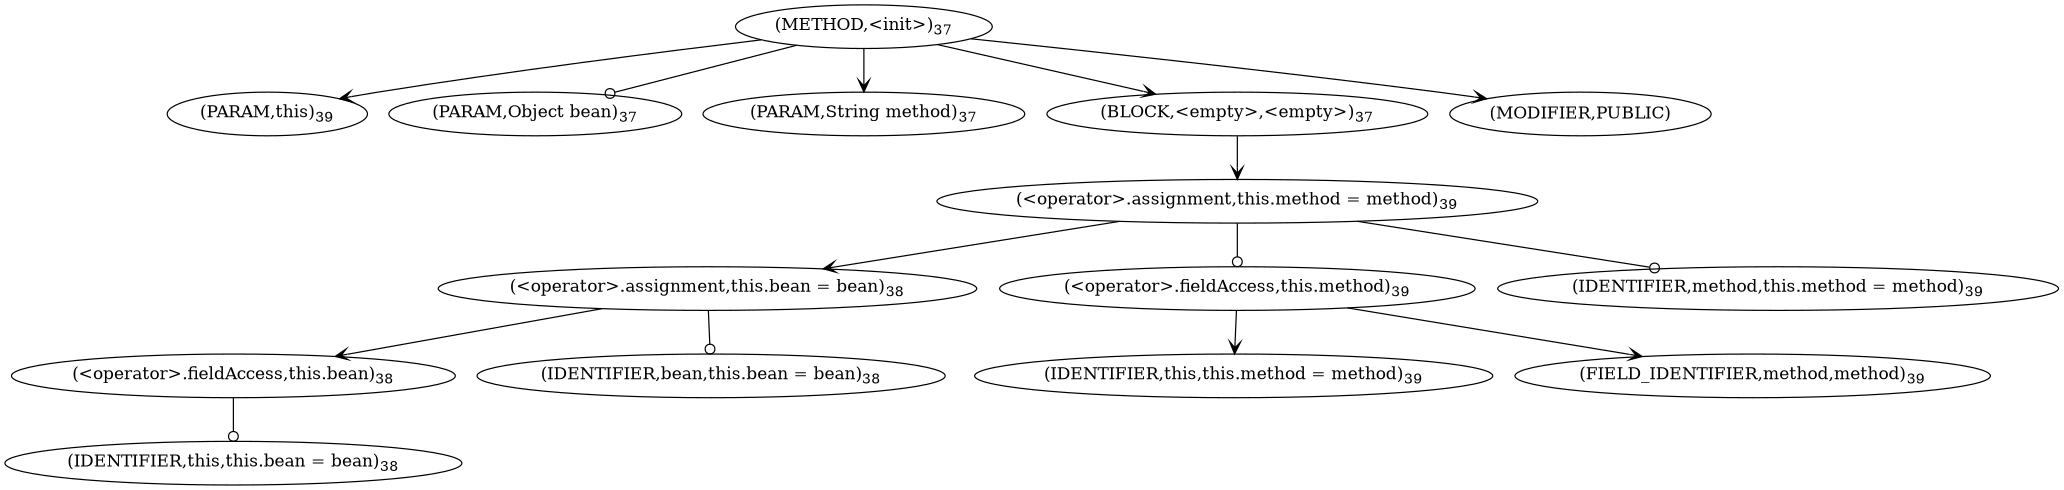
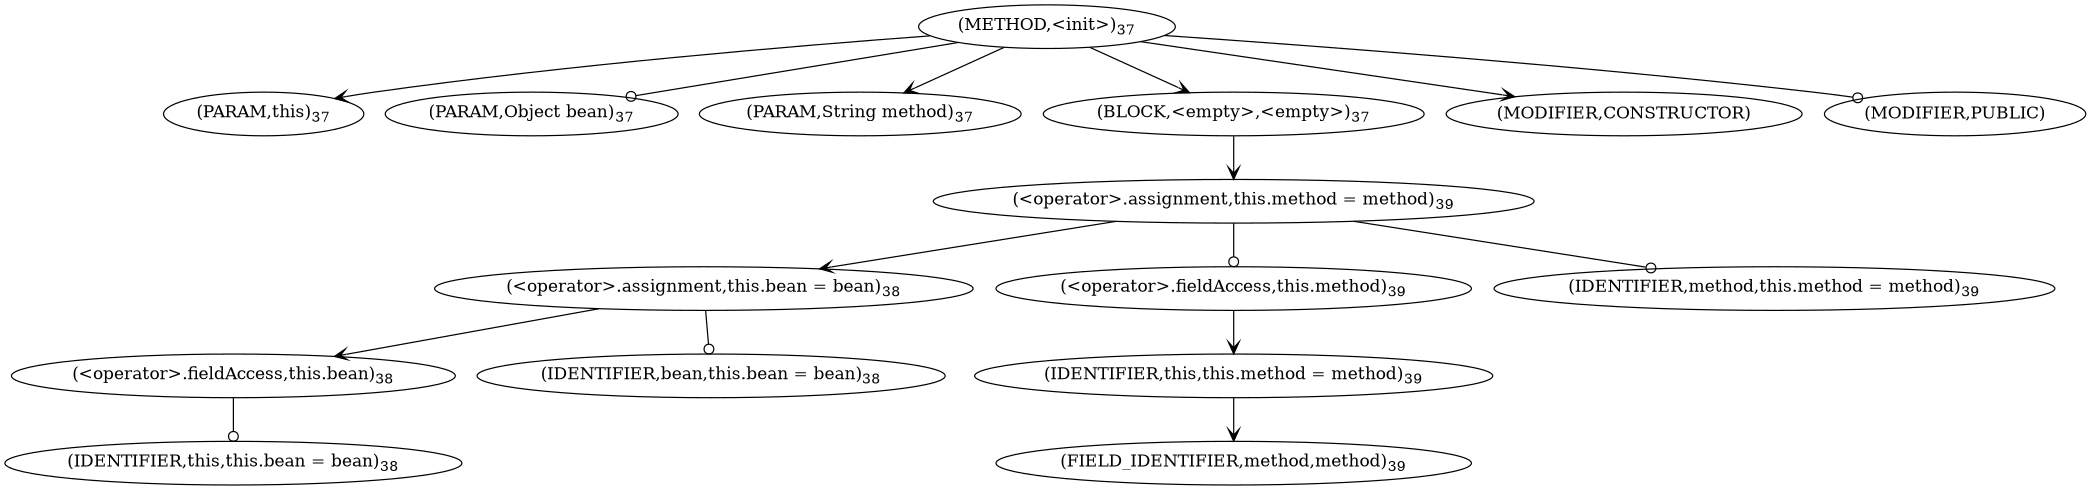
edge "(METHOD,<init>)" -> "(MODIFIER,PUBLIC)": arrowhead vee -> odot
node "(PARAM,this)": text "39" -> "37"
node "(MODIFIER,CONSTRUCTOR)": added
edge "(<operator>.fieldAccess,this.method)" -> "(FIELD_IDENTIFIER,method,method)": now "(IDENTIFIER,this,this.method = method)" -> "(FIELD_IDENTIFIER,method,method)"
